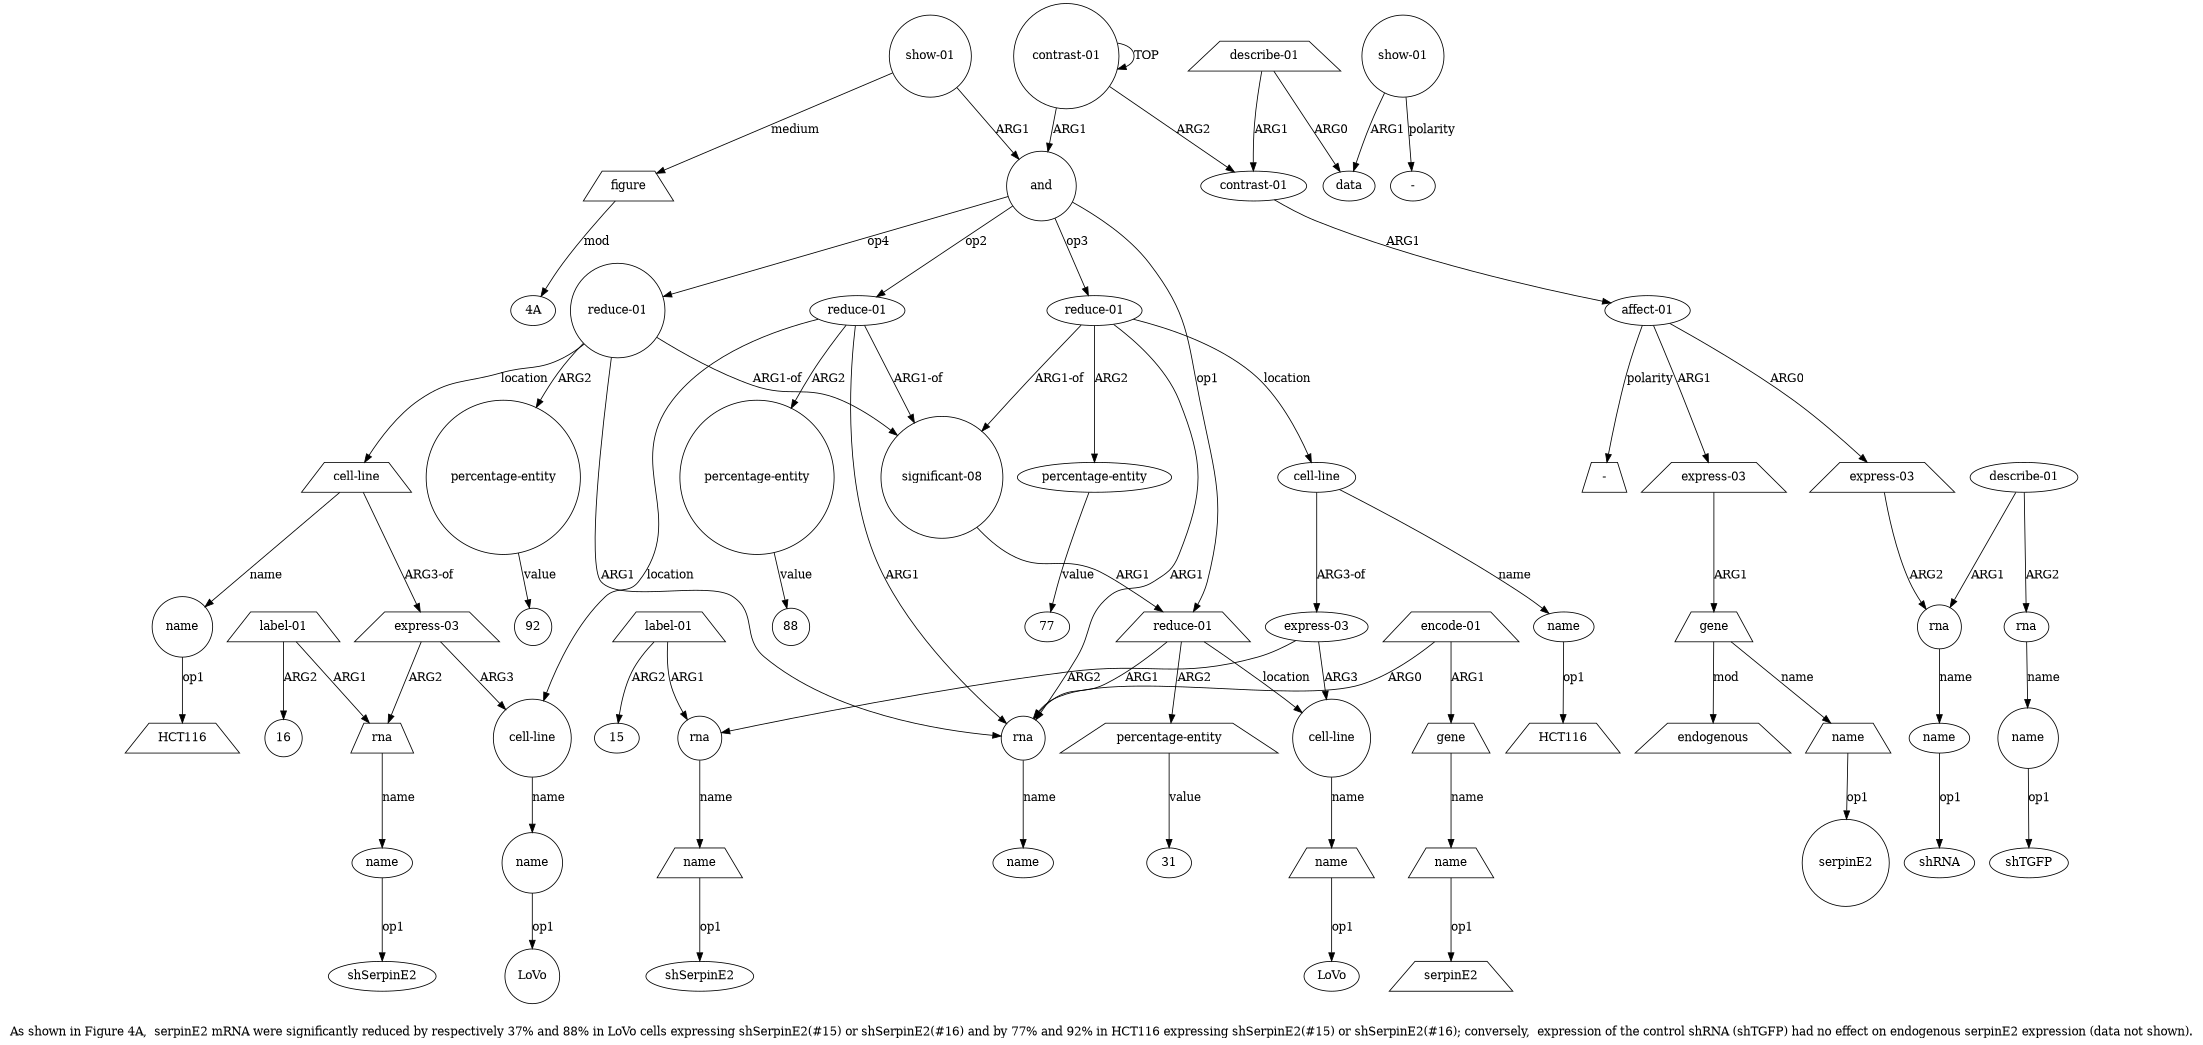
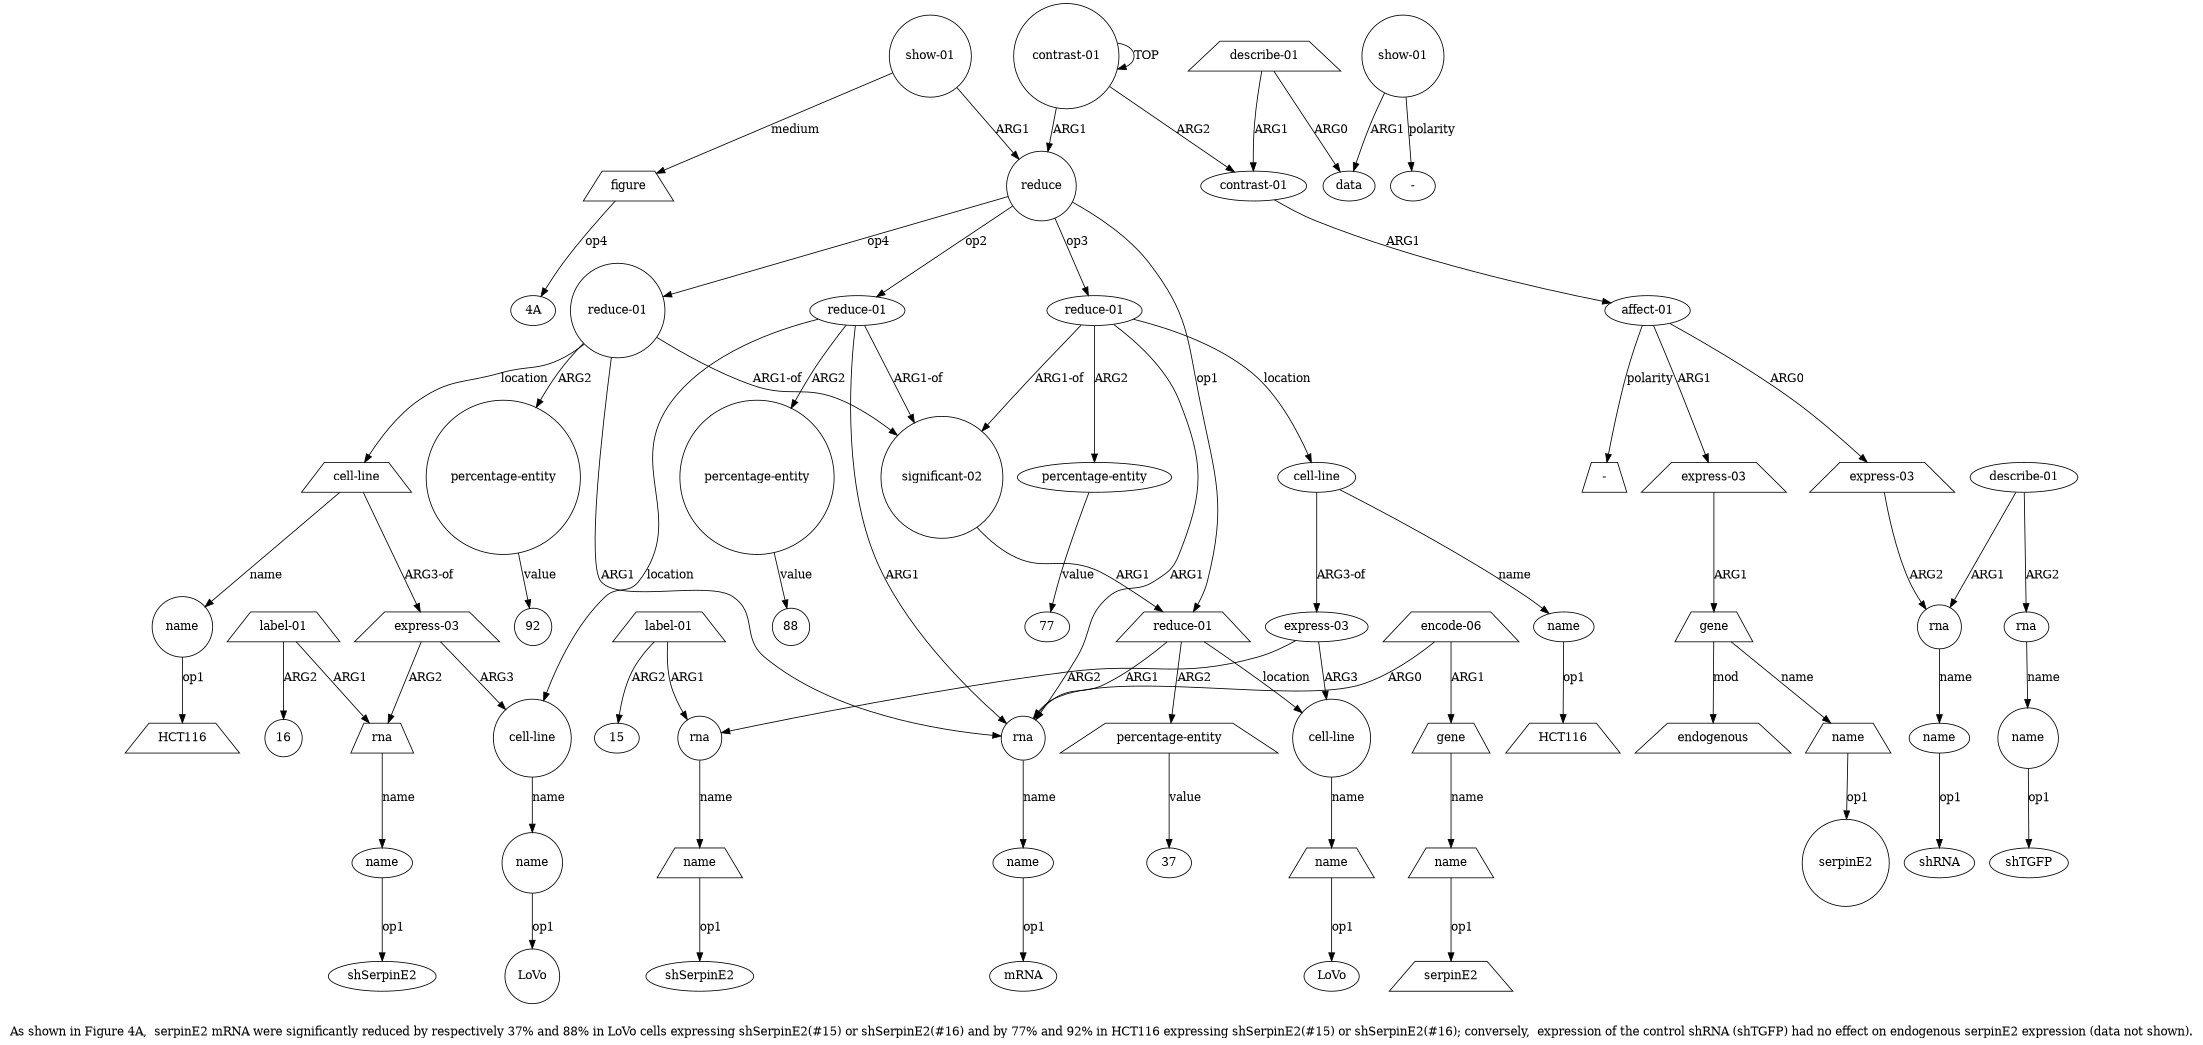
node "and": label "and" -> "reduce"
edge "figure" -> "4A": label "mod" -> "op4"
node "significant-08": label "significant-08" -> "significant-02"
node "encode-01": label "encode-01" -> "encode-06"
node "31": label "31" -> "37"
node "mRNA": added
